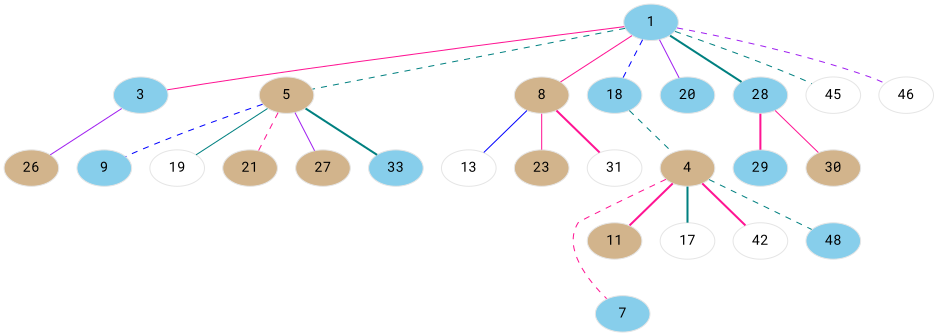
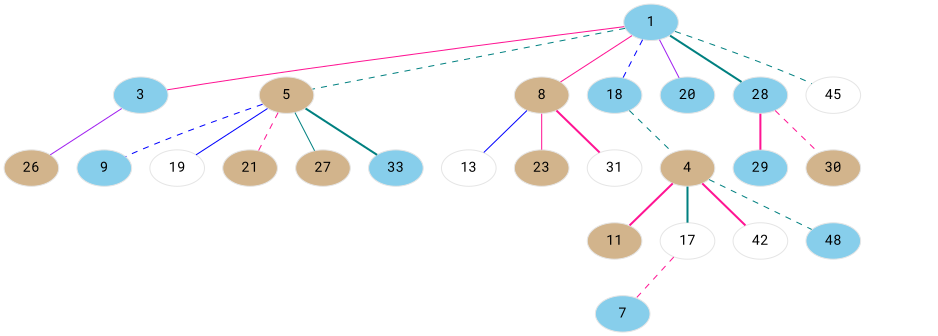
node "46": removed
edge "5" -- "19": color teal -> blue
edge "5" -- "27": color purple -> teal
edge "28" -- "30": style solid -> dashed
edge "4" -- "7": now "17" -- "7"
